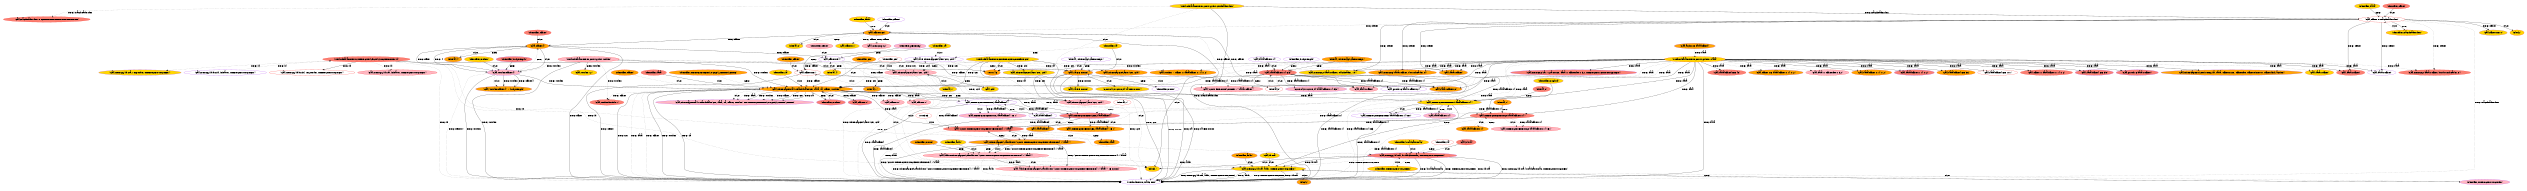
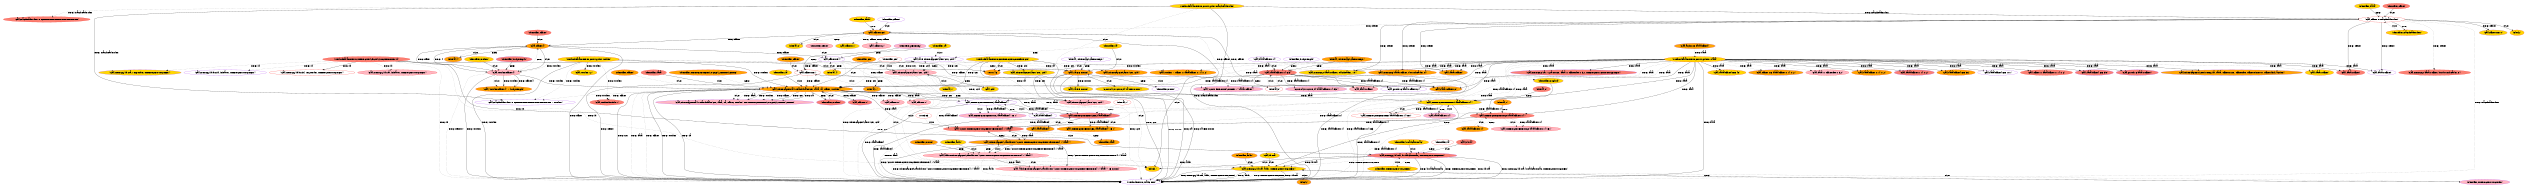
node "(MethodParameterIn,const guint ctx_header_len)": label "(MethodParameterIn,const guint ctx_header_len)" -> "(MethodParameterIn,const guint mac_header_len)"
node "(Call,memcmp+2)": label "(Call,memcmp+2)" -> "(Call,offset+2)"
node "(MethodParameterIn,const guint tot_len)": fillcolor lightpink -> gold
edge "(MethodParameterIn,const guint8 *data)" -> "(Call,memcmp(data+offset, bt_dot1x_header, 8))": now "(MethodParameterIn,const guint8 *data)" -> "(Identifier,msgbuf)"
edge "(Call,memcpy(id.bssid, initiator, AIRPDCAP_MAC_LEN))" -> "(MethodParameterIn,AIRPDCAP_SEC_ASSOCIATION_ID id)": reversed
edge "(MethodParameterIn,const guint tot_len)" -> "(Call,tot_len - 2)": label "CFG: tot_len" -> "DDG: tot_len"
node "(Call,tot_len-offset-4)": color purple -> red
node "(Call,data[offset] == 48)": fillcolor salmon -> gold
node "(Call,data[offset] == 101)": color red -> purple
edge "(Call,data[offset+1]!=3)" -> "(Call,AIRPDCAP_EAP_KEY(data[offset+1]))": style solid -> dotted
node "(Call,(tot_len-offset-4) < bodyLength)": color purple -> red
node "(Call,(const EAPOL_RSN_KEY *) (data+offset))": color red -> purple
node "(Call,mac_header_len + GROUP_KEY_PAYLOAD_LEN_MIN > tot_len)": added
node "(Call,AIRPDCAP_EAP_KEY(data[offset+1])!=0)": color purple -> red
edge "(MethodParameterIn,AIRPDCAP_SEC_ASSOCIATION_ID id)" -> "(Call,memcpy(id.sta, broadcast_mac, AIRPDCAP_MAC_LEN))": style dotted -> solid
edge "(Identifier,broadcast_mac)" -> "(Call,memcpy(id.sta, broadcast_mac, AIRPDCAP_MAC_LEN))": arrowhead tee -> normal
edge "(Call,(const AIRPDCAP_MAC_FRAME_ADDR4 *)(data))" -> "(MethodReturn,static INT)": label "DDG: data" -> "ADDR: data"
